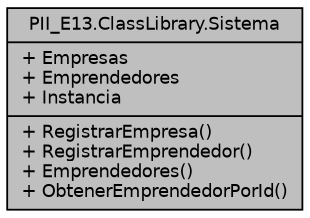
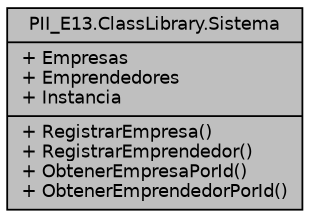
node "PII_E13.ClassLibrary.Sistema": text "+ Emprendedores()" -> "+ ObtenerEmpresaPorId()"
